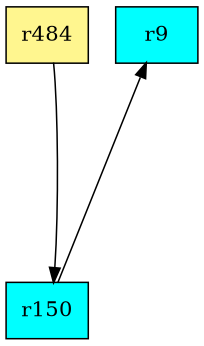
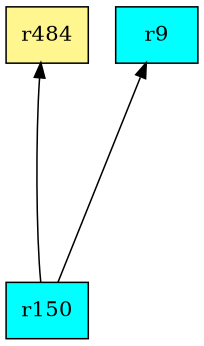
edge "r484" -> "r150": reversed
